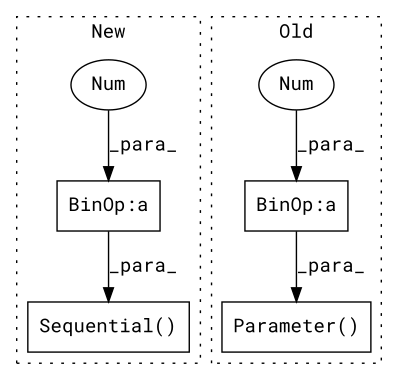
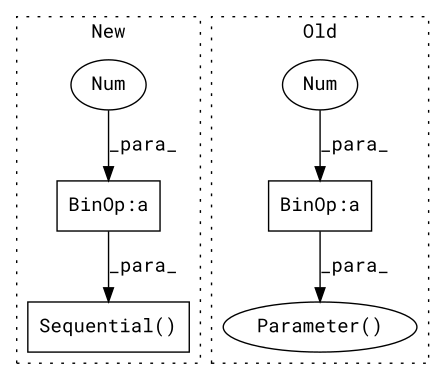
node "Parameter()": shape box -> ellipse
